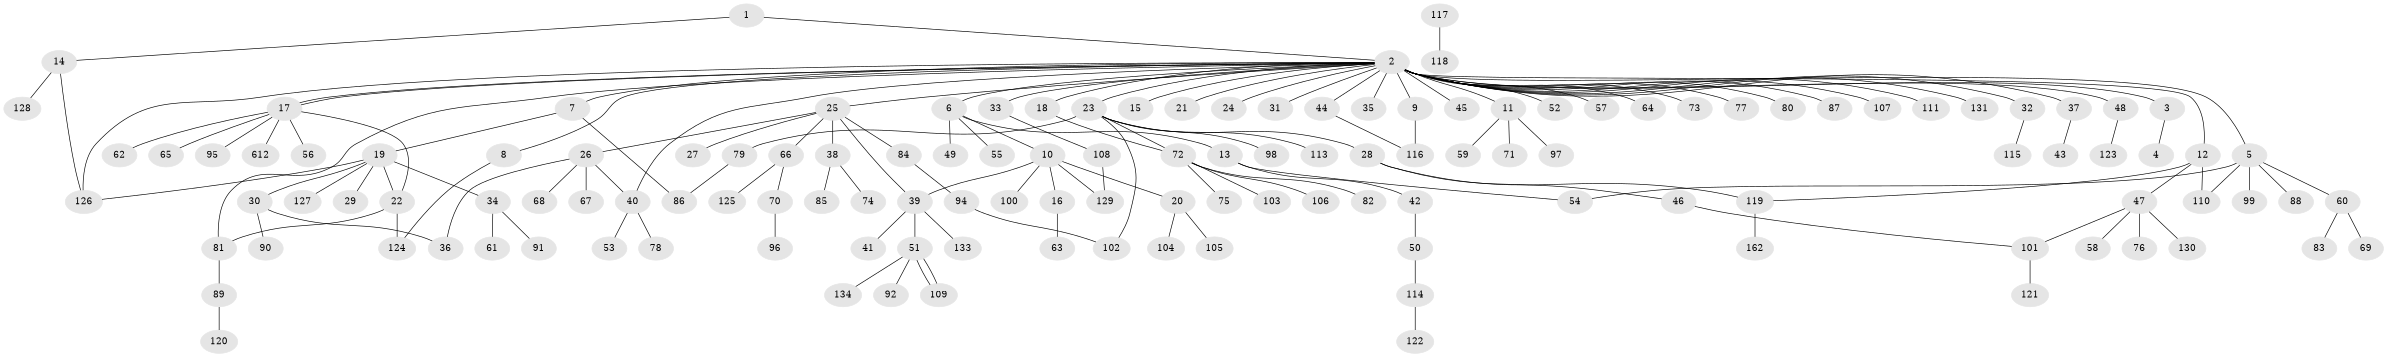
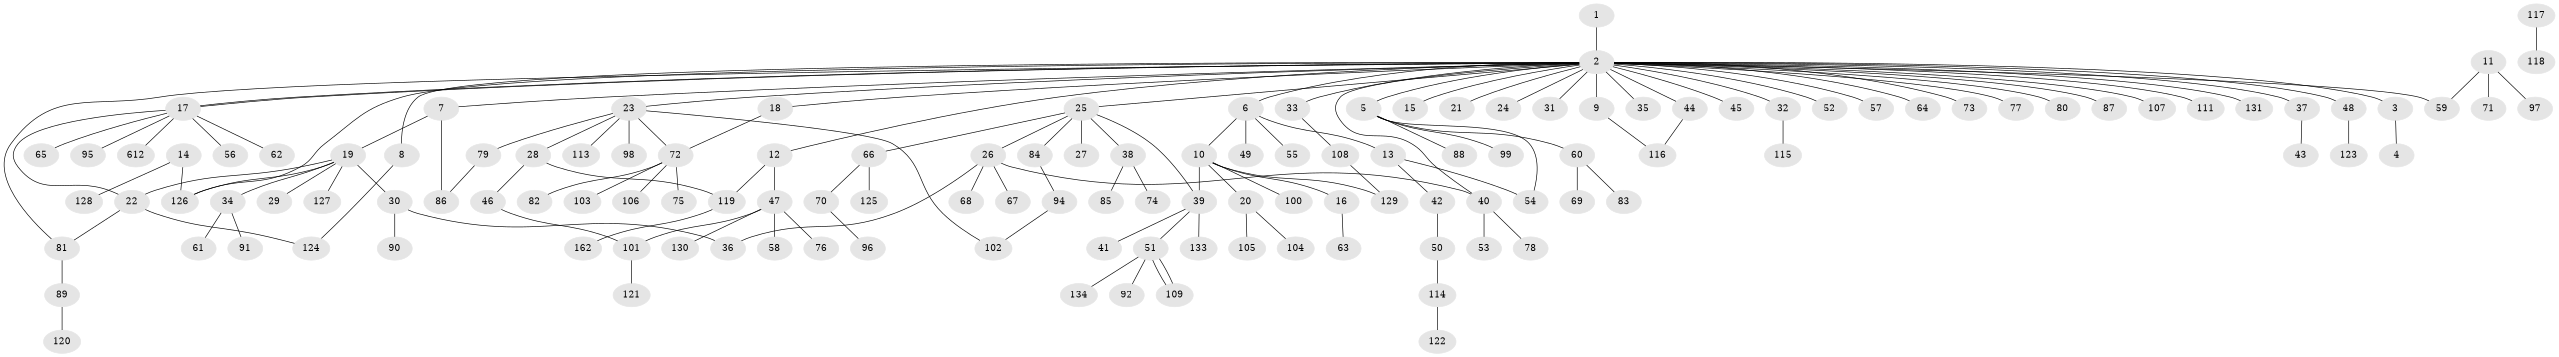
edge "1" -- "14": removed
edge "2" -- "11": now "2" -- "59"
node "110": removed
